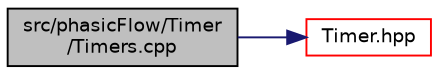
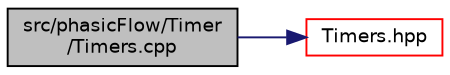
node "Timer.hpp": label "Timer.hpp" -> "Timers.hpp"
